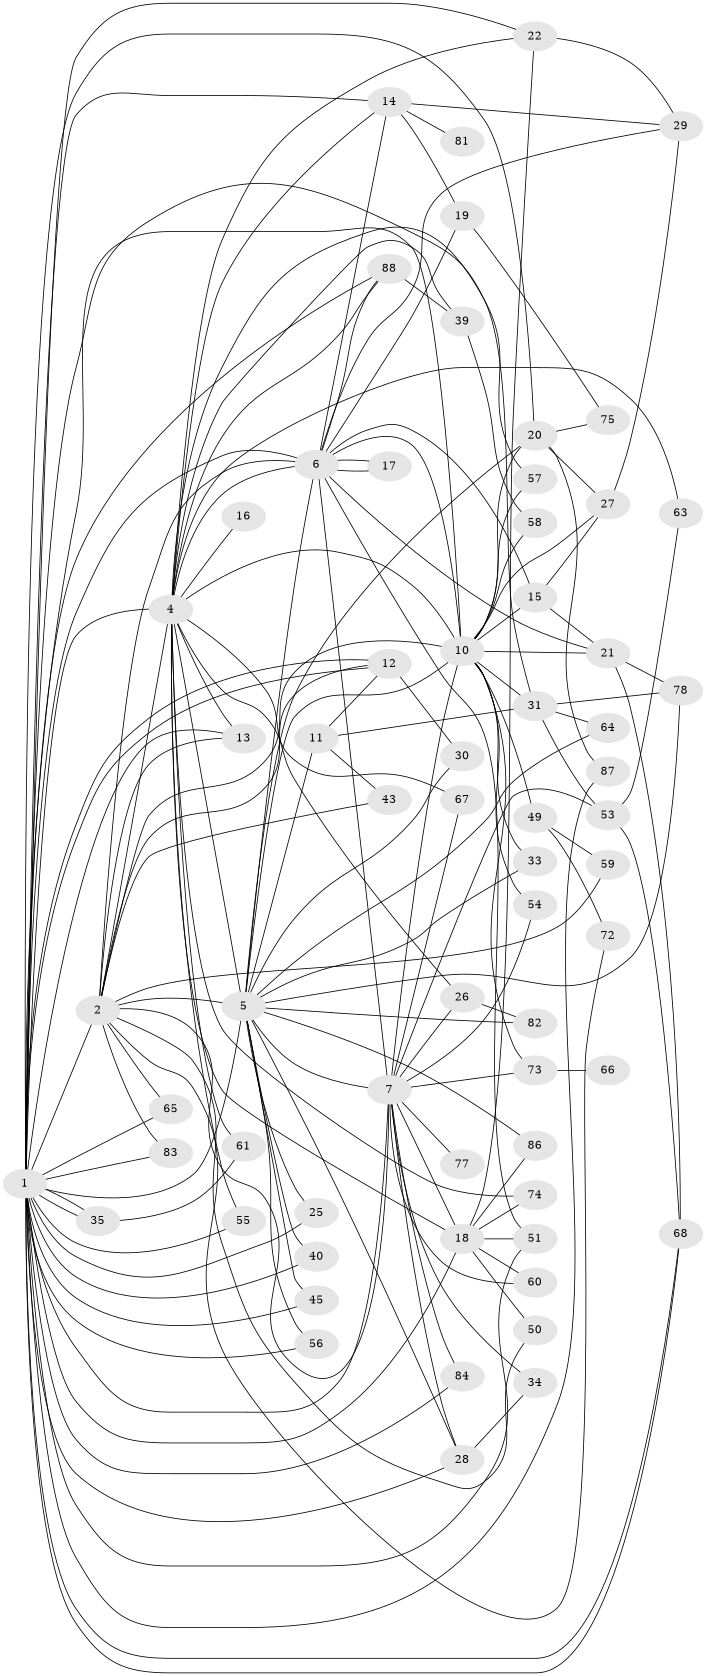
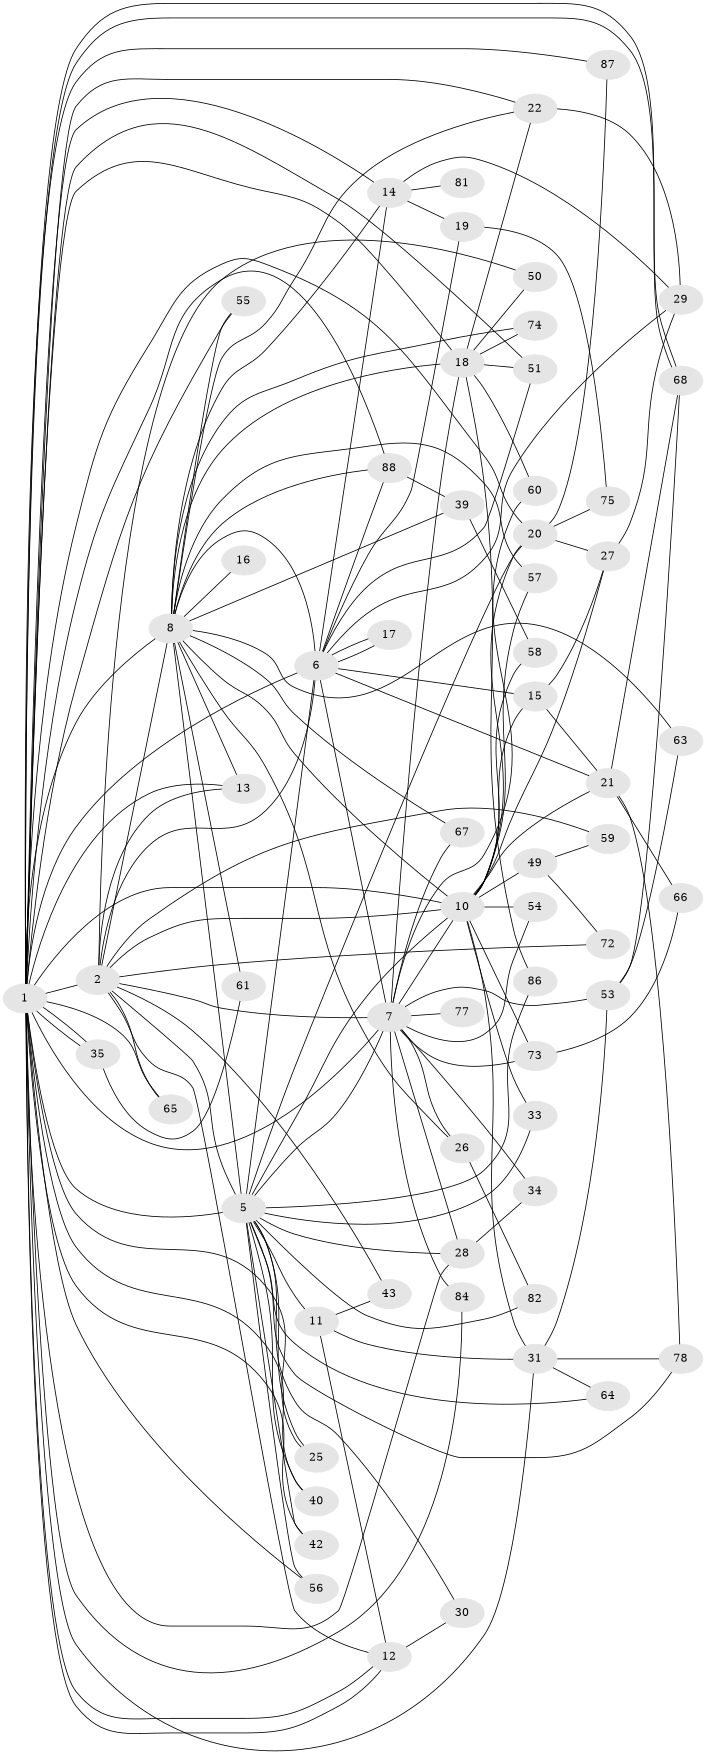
edge "6" -- "10": removed
node "4": label "4" -> "8"
edge "21" -- "66": added
node "83": removed
node "45": label "45" -> "42"
